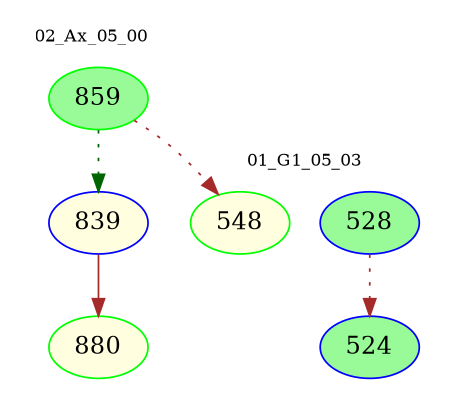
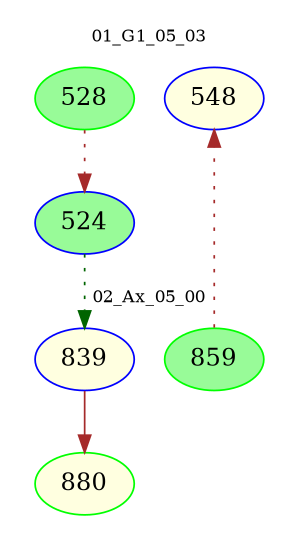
edge "859" -> "839": now "524" -> "839"
node "548": color green -> blue
node "528": color blue -> green
